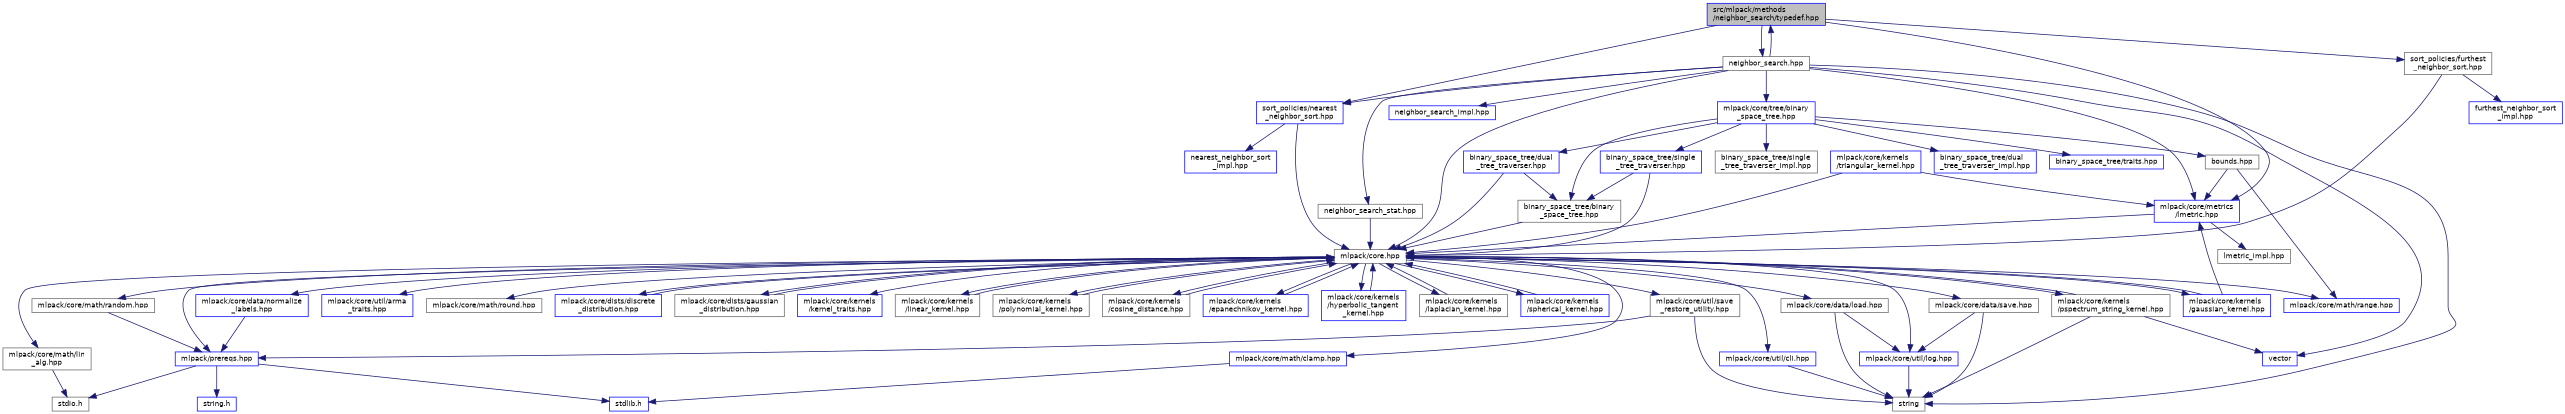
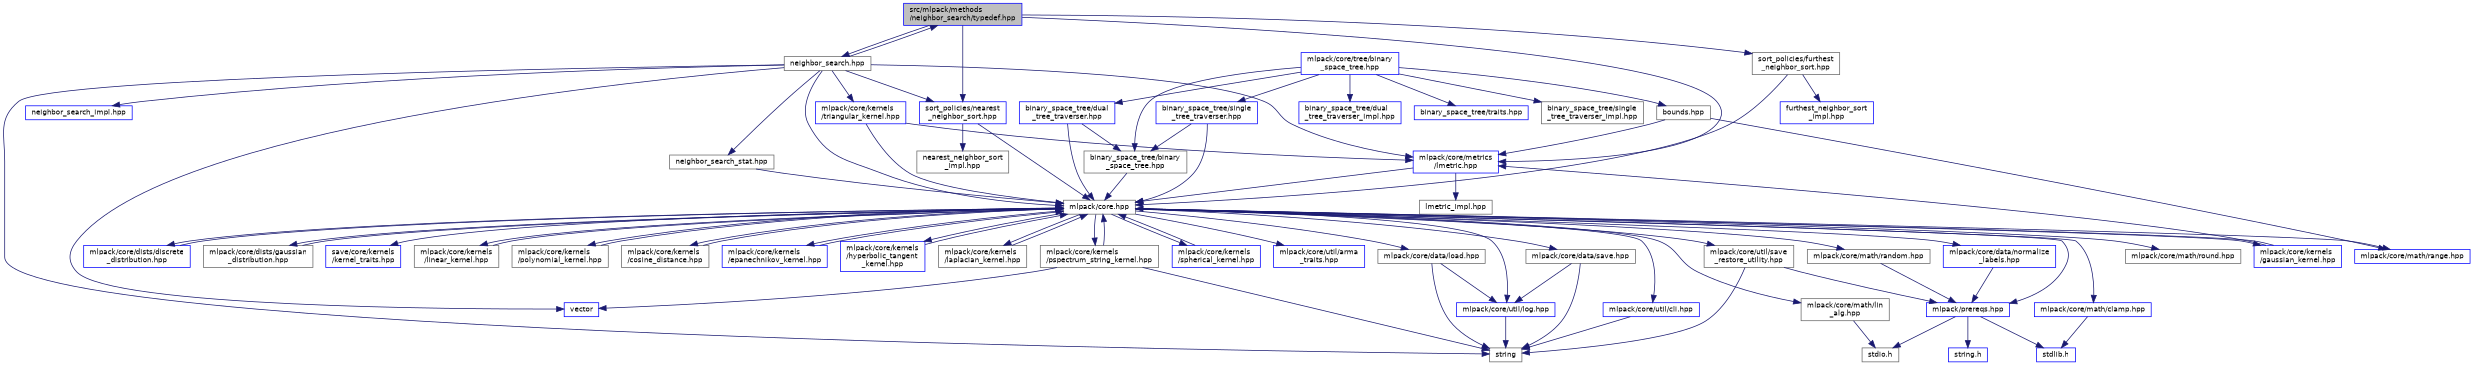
edge "neighbor_search.hpp" -> "mlpack/core/tree/binary _space_tree.hpp": now "neighbor_search.hpp" -> "mlpack/core/kernels /triangular_kernel.hpp"
node "nearest_neighbor_sort _impl.hpp": color blue -> gray40
node "mlpack/core/kernels /kernel_traits.hpp": label "mlpack/core/kernels /kernel_traits.hpp" -> "save/core/kernels /kernel_traits.hpp"
